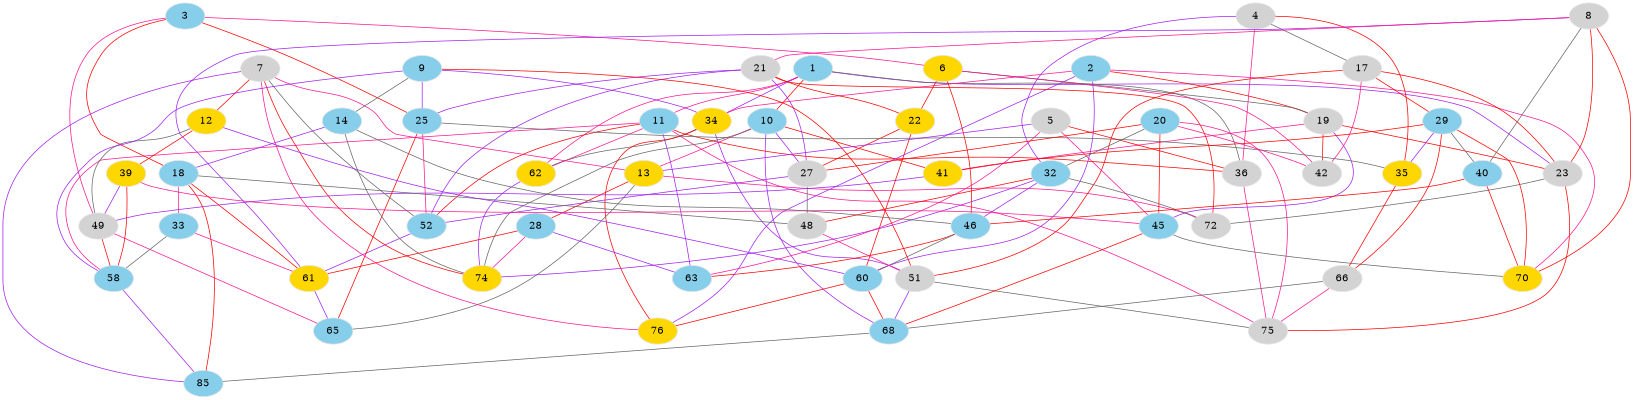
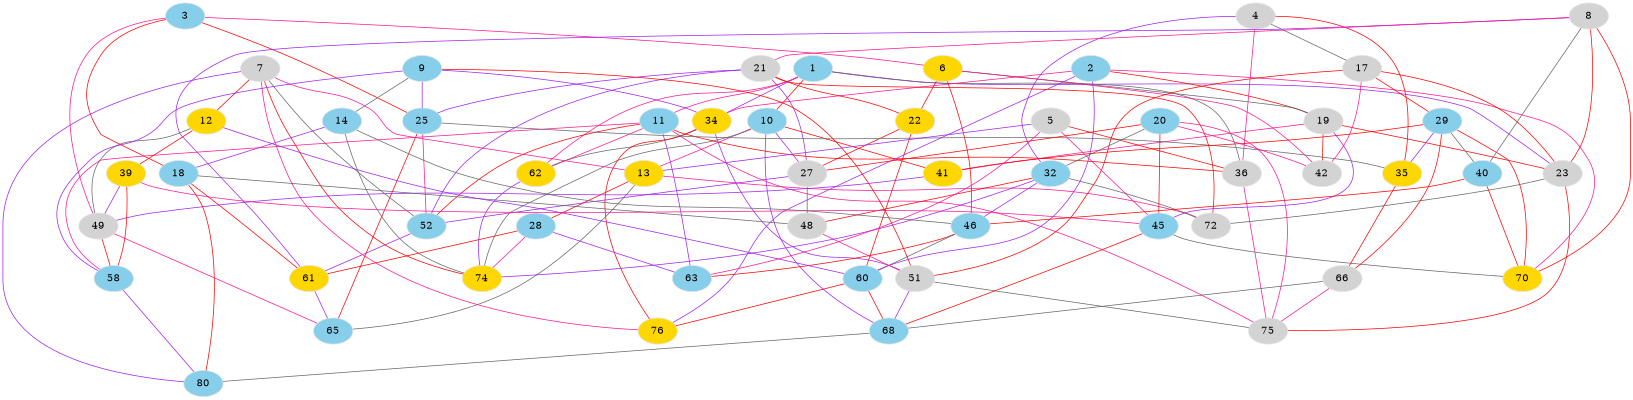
node "33": removed
node "85": label "85" -> "80"
